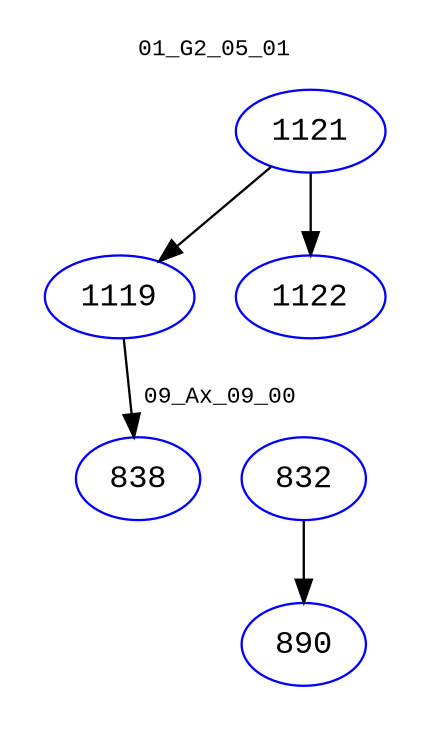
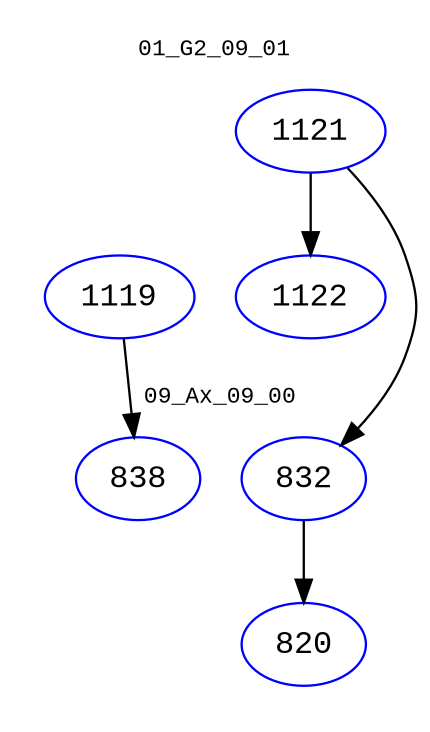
cluster "01_G2_05_01": label "01_G2_05_01" -> "01_G2_09_01"
edge "1121" -> "1119": now "1121" -> "832"
node "890": label "890" -> "820"
